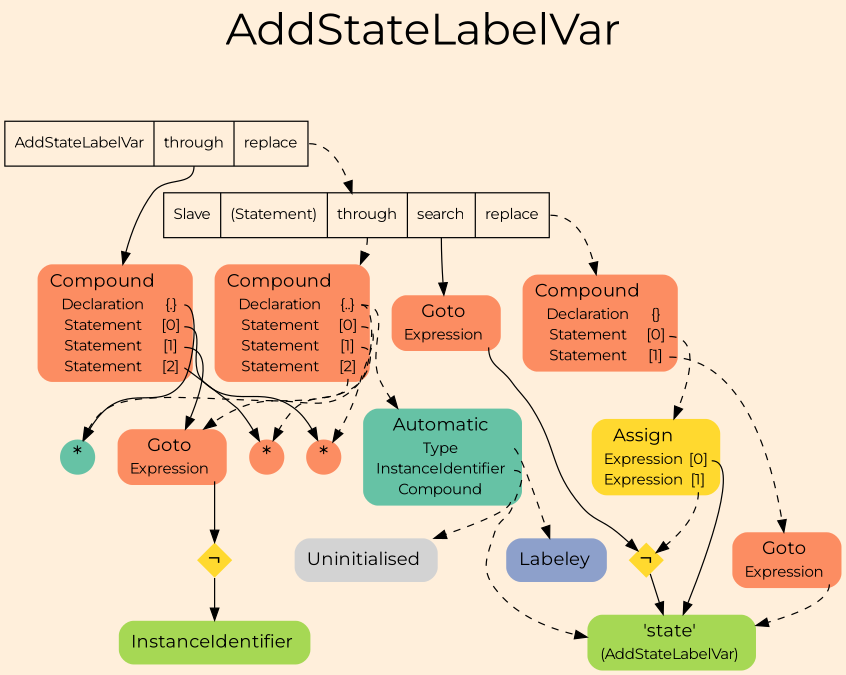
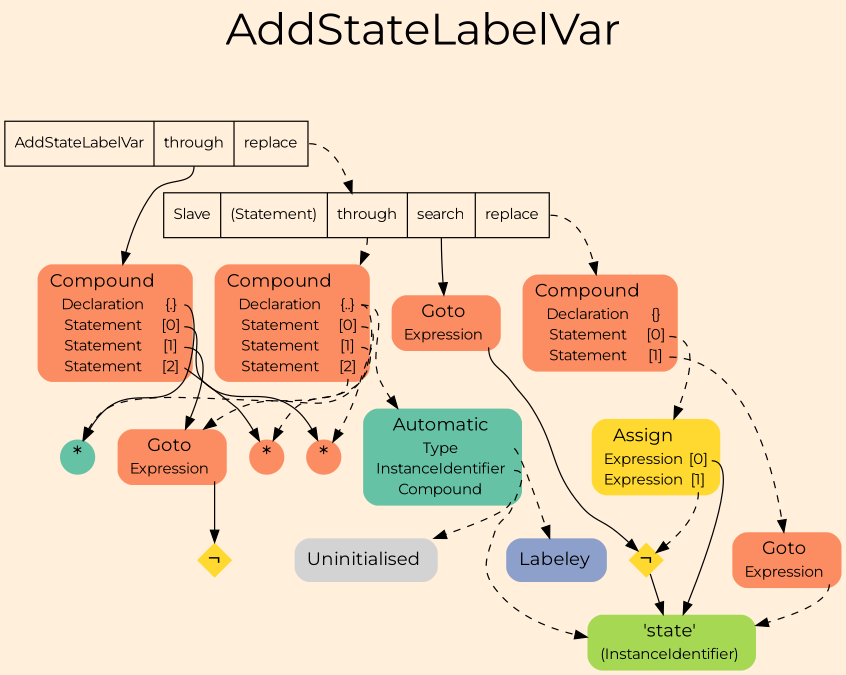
node "InstanceIdentifier": removed
node "'state'": text "(AddStateLabelVar)" -> "(InstanceIdentifier)"
